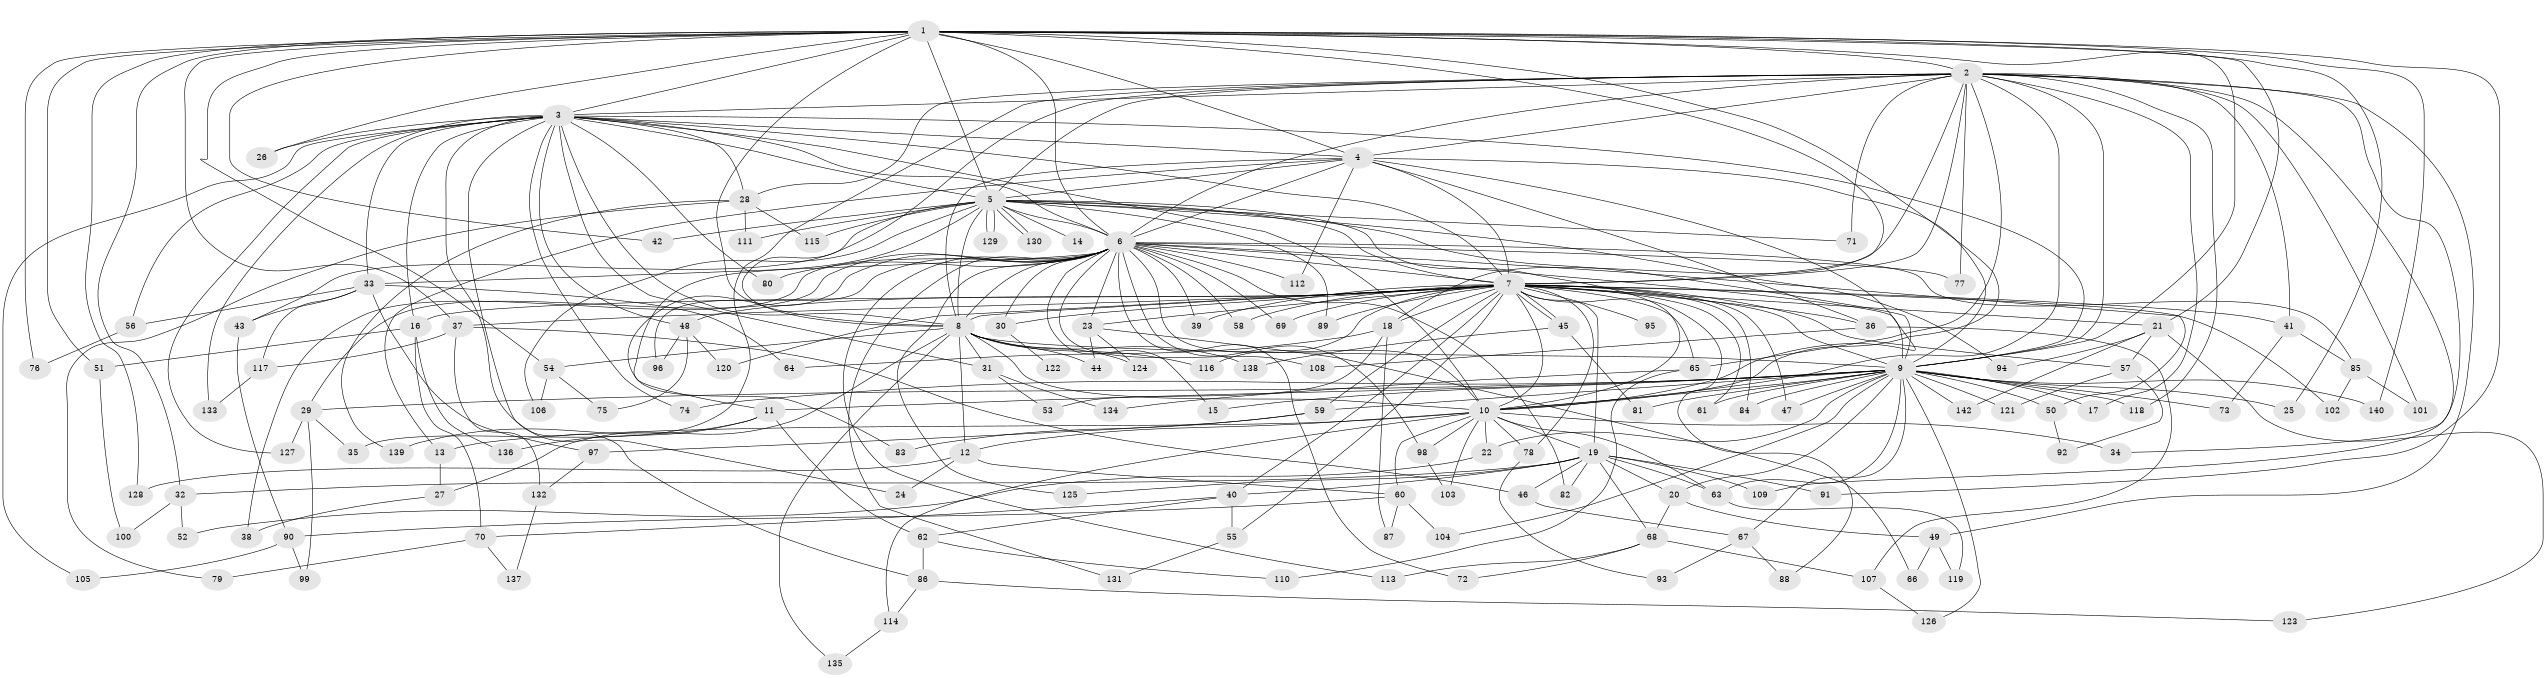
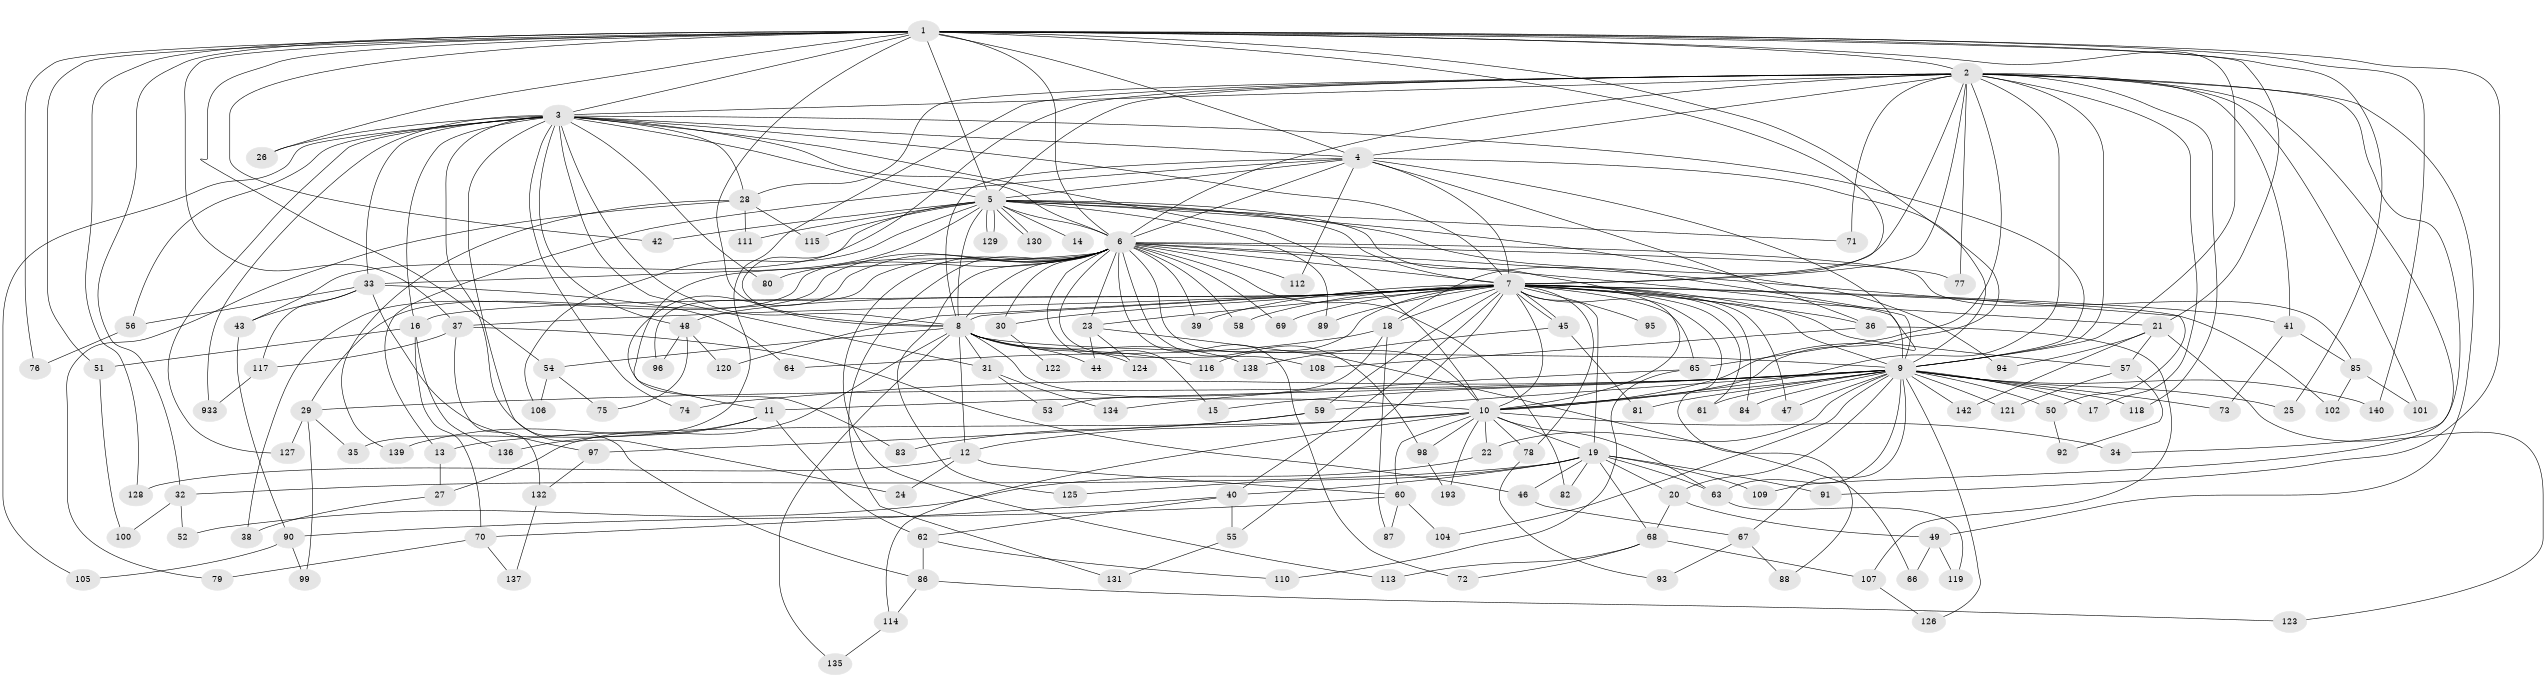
node "133": label "133" -> "933"
node "103": label "103" -> "193"
